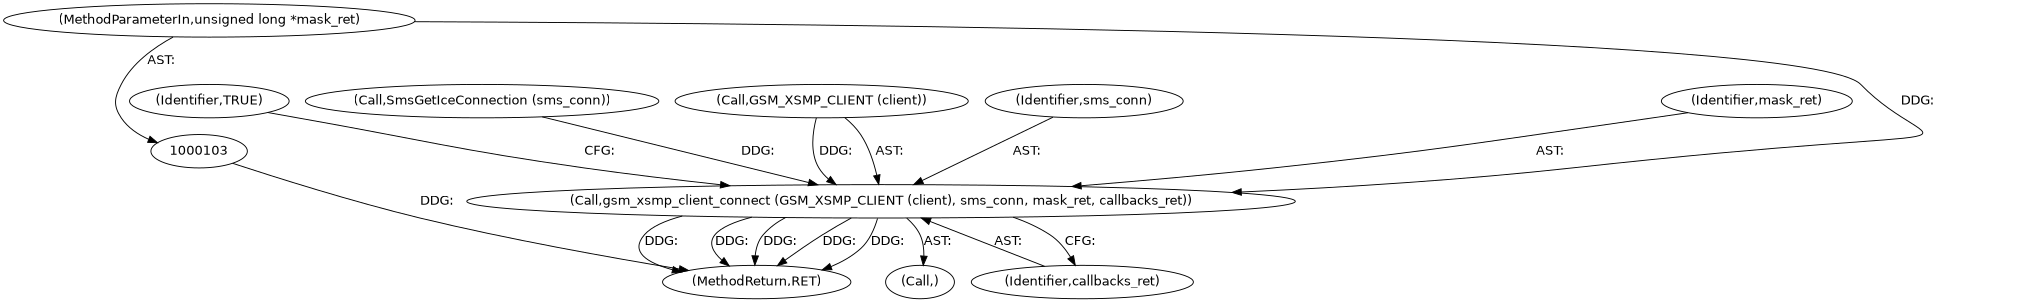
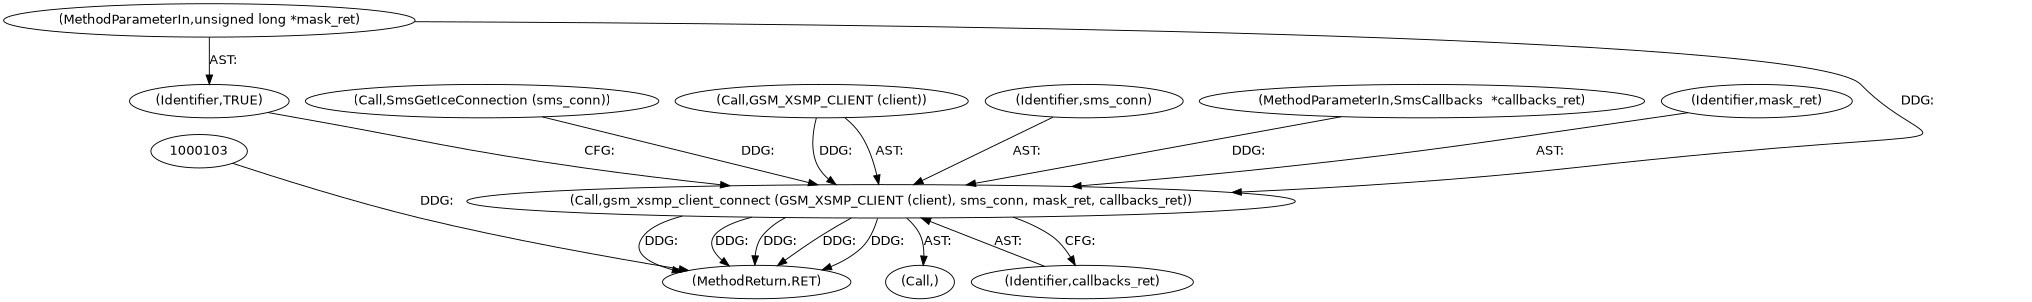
edge "(MethodParameterIn,unsigned long *mask_ret)" -> "1000103": now "(MethodParameterIn,unsigned long *mask_ret)" -> "(Identifier,TRUE)"
node "(MethodParameterIn,SmsCallbacks  *callbacks_ret)": added
